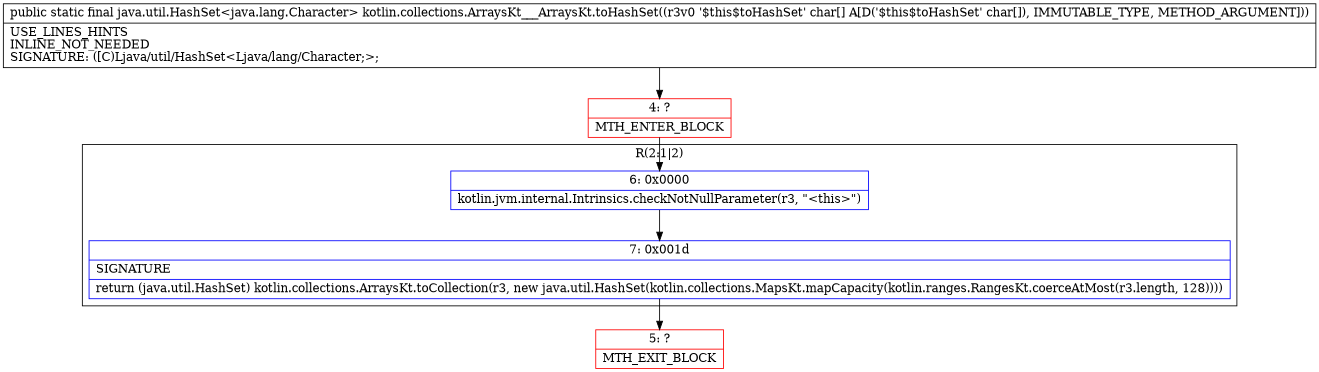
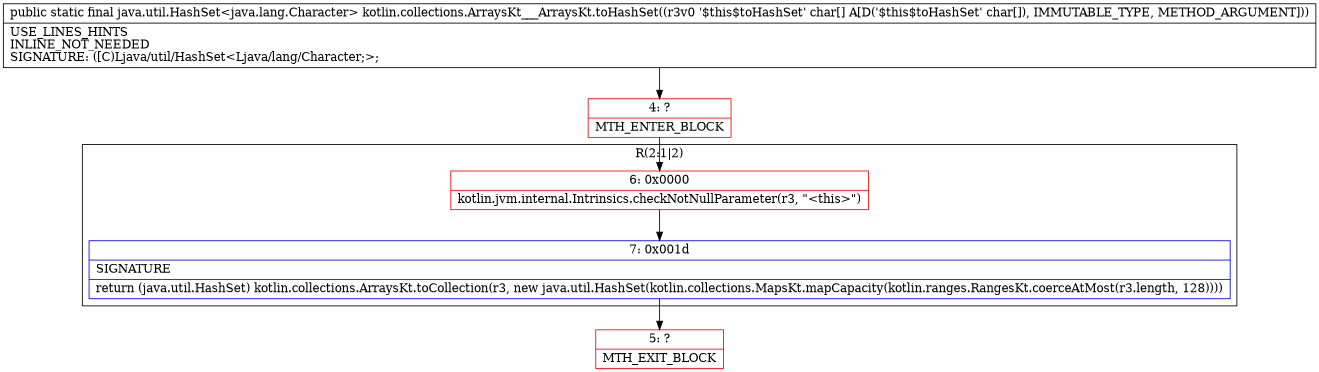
node "6: 0x0000": color blue -> red
